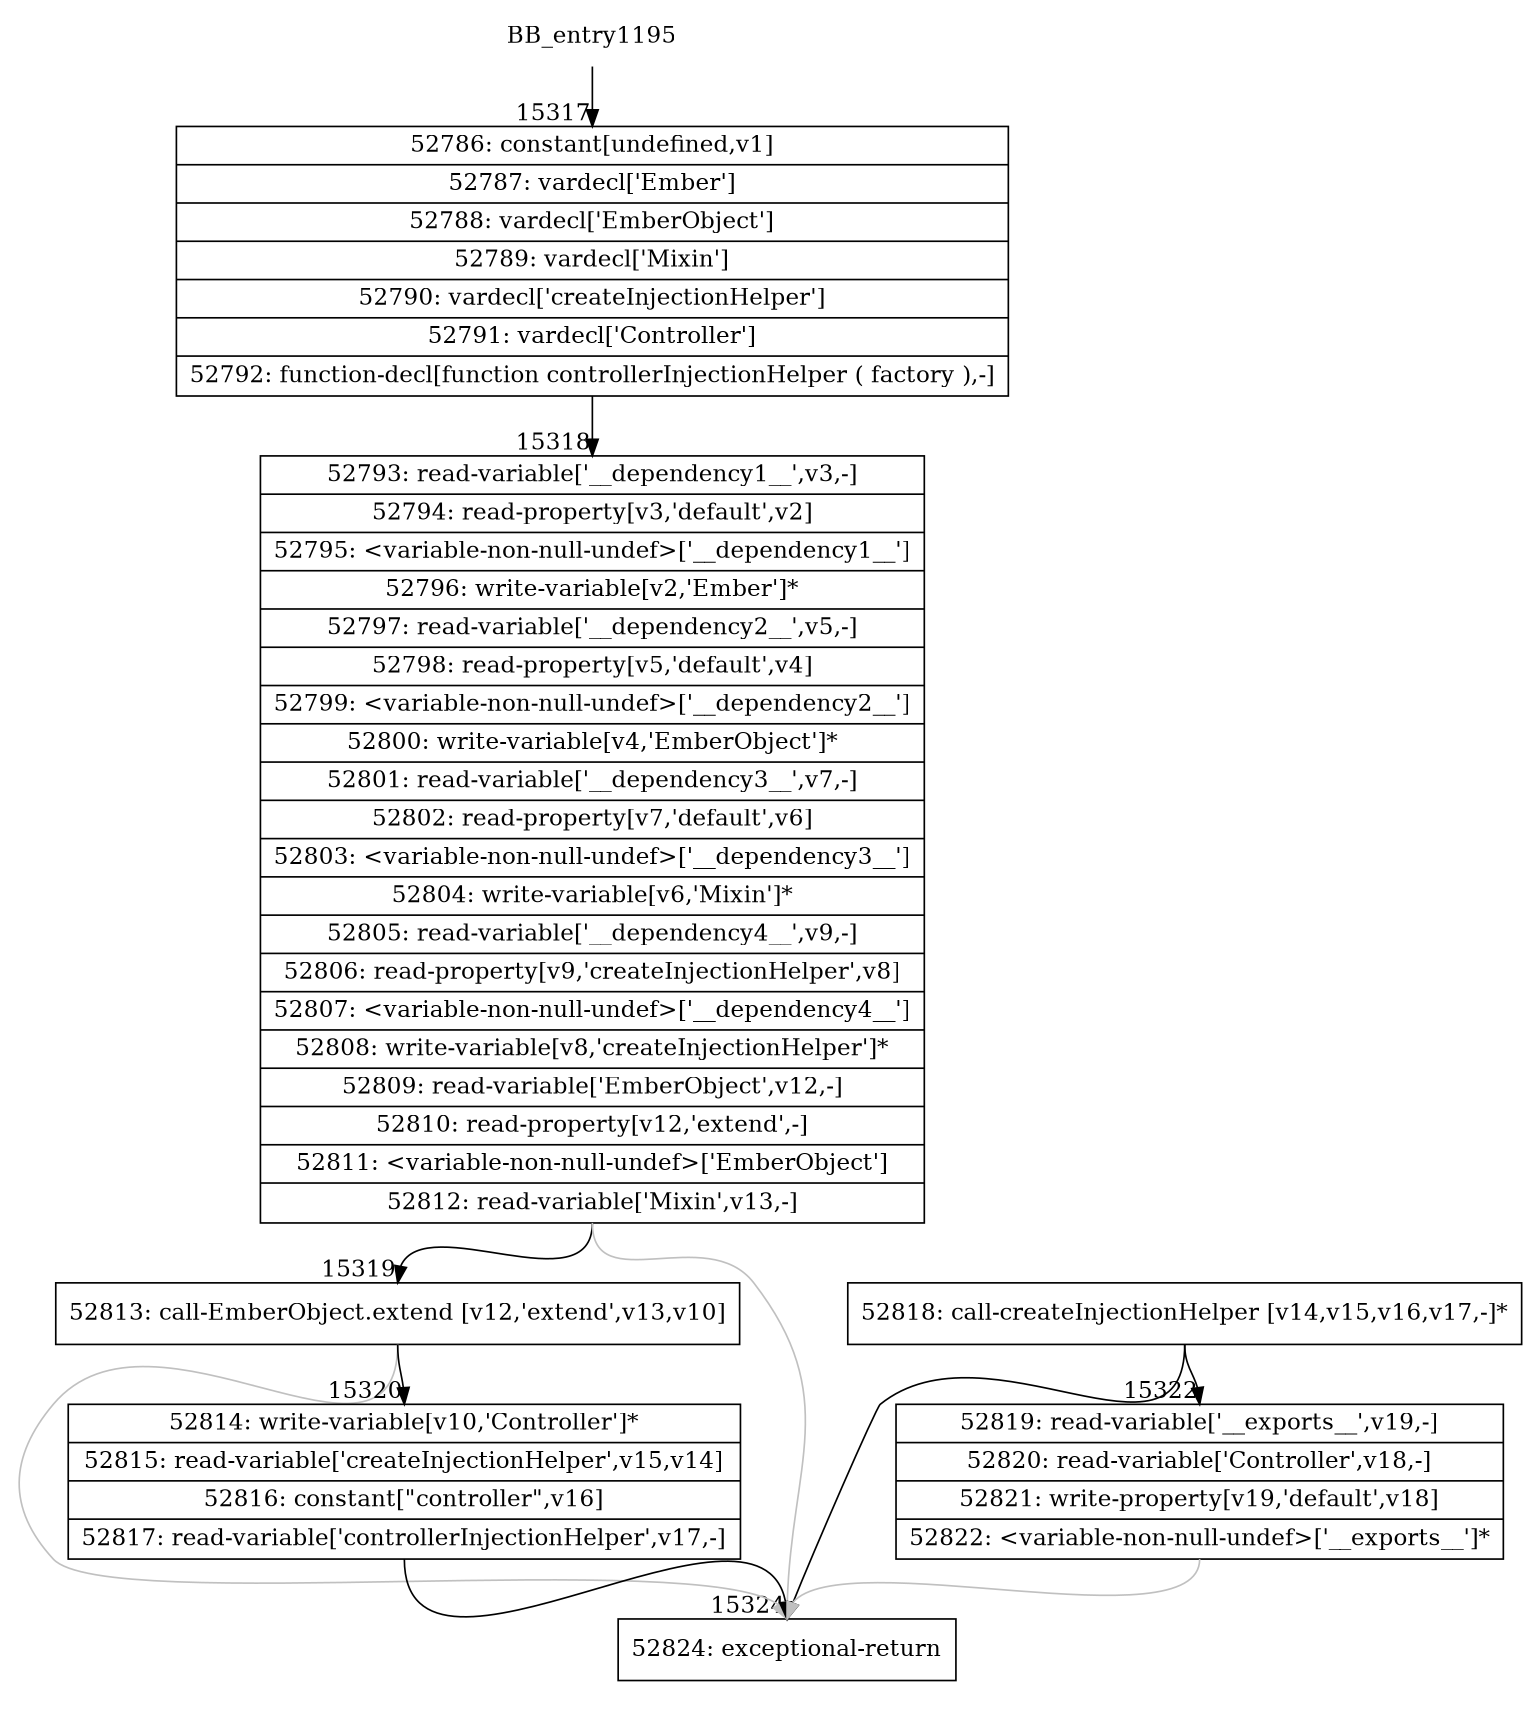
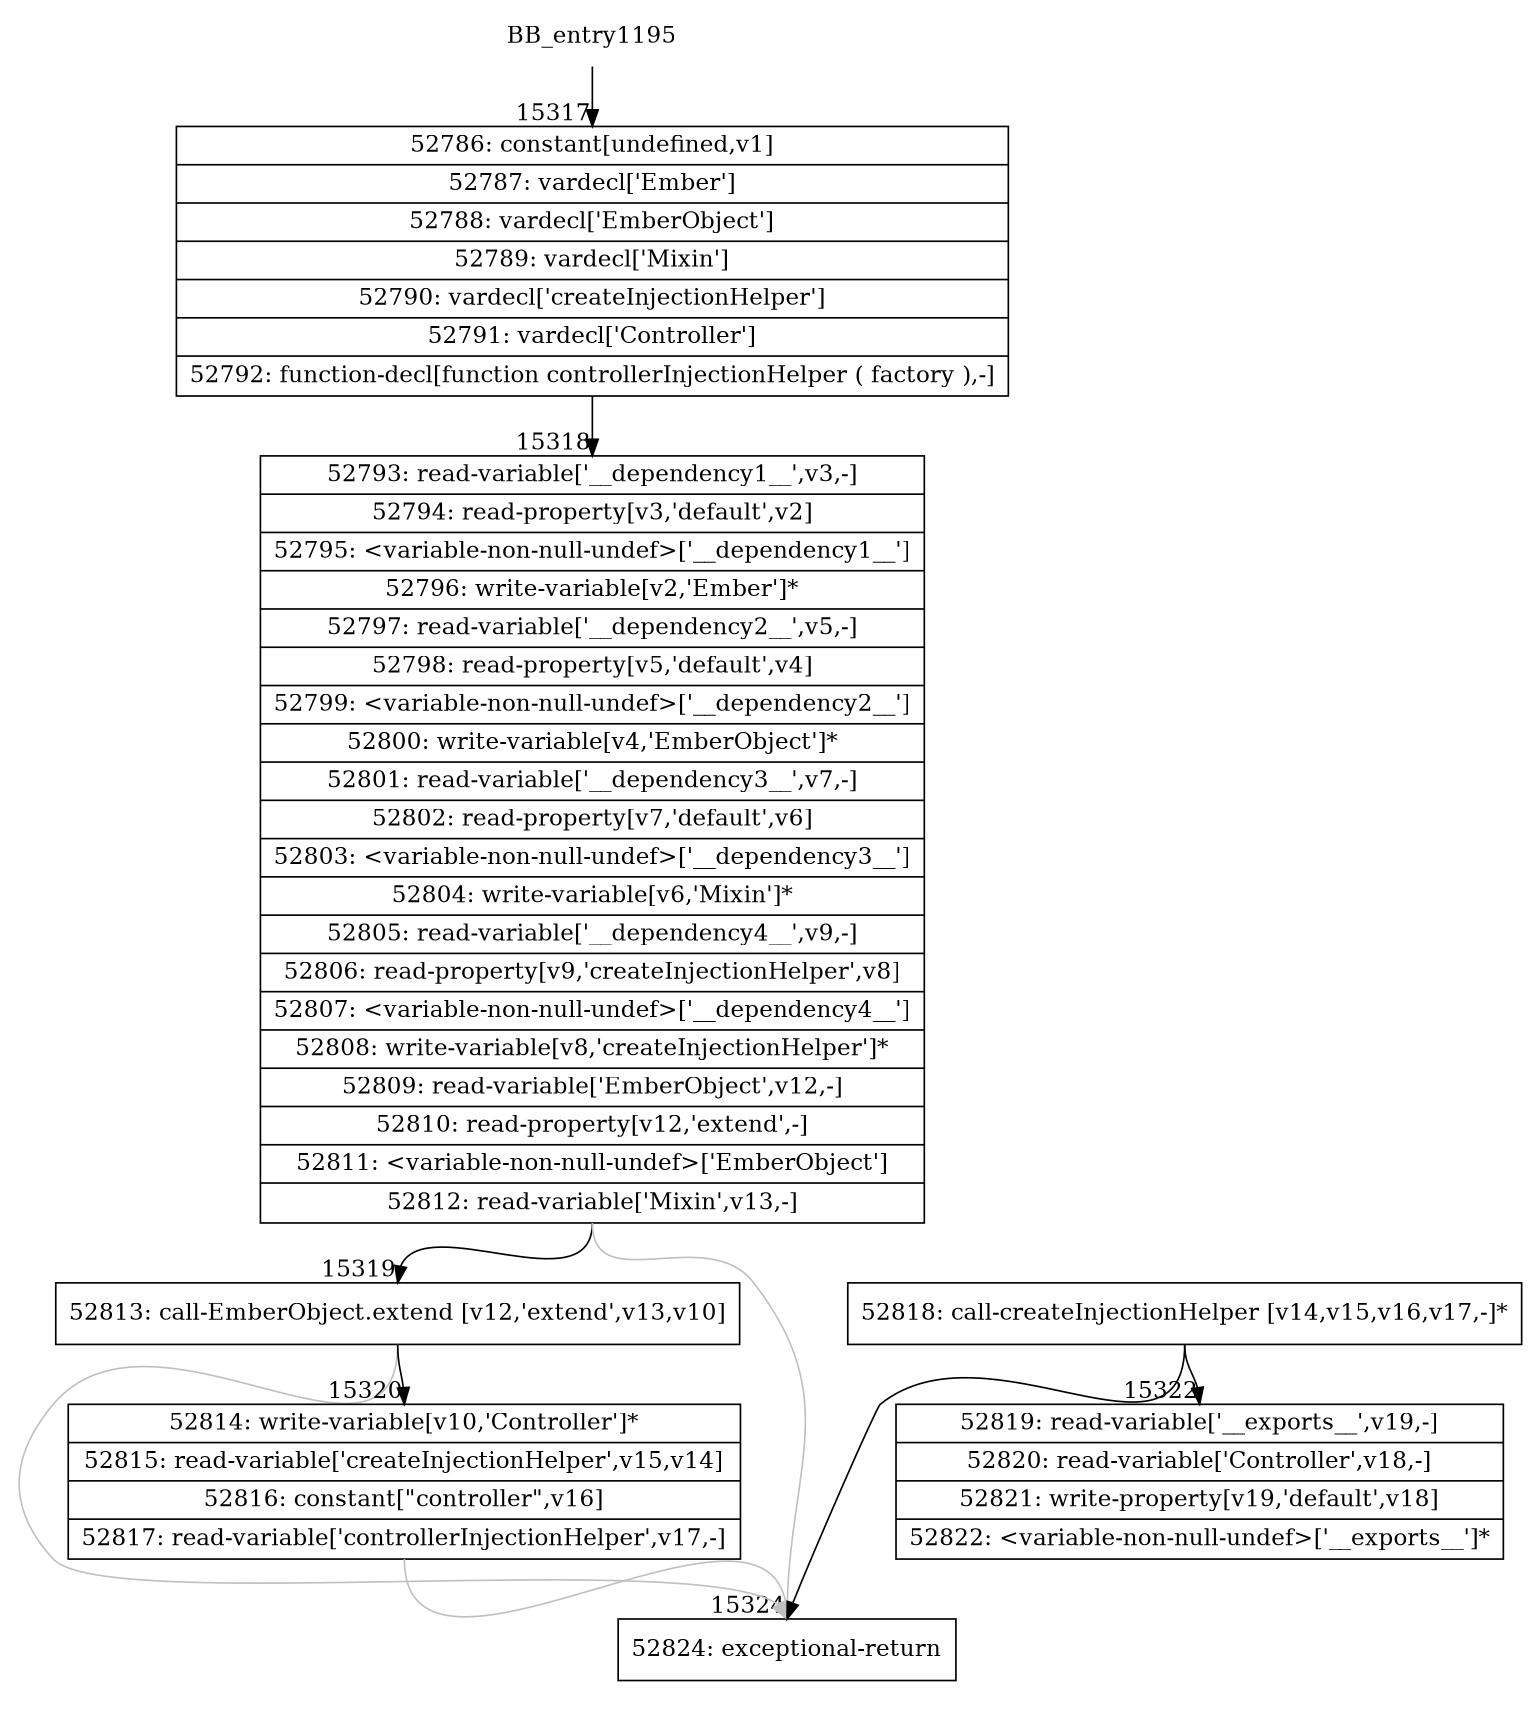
edge "52819: read-variable['__exports__',v19,-]" -> "52824: exceptional-return": removed
edge "52814: write-variable[v10,'Controller']*" -> "52824: exceptional-return": color black -> gray
